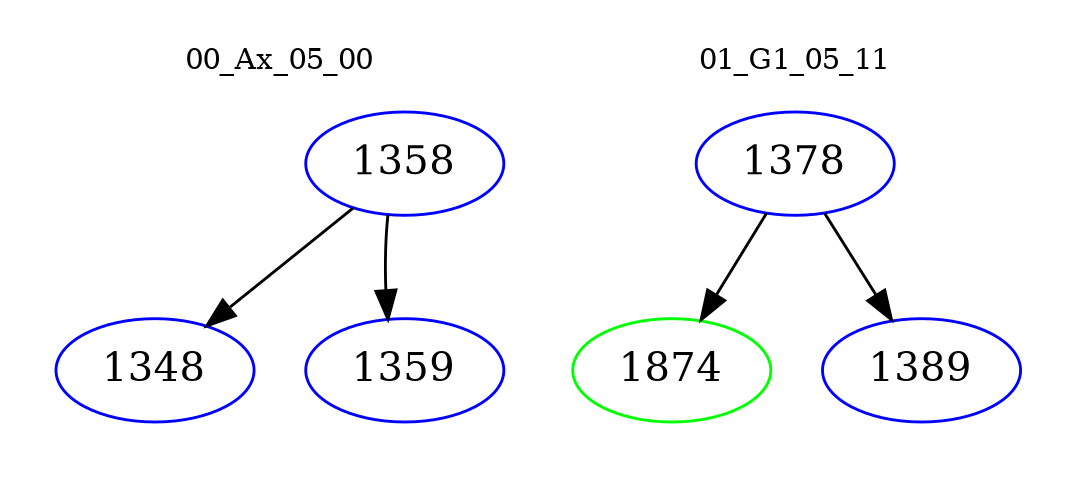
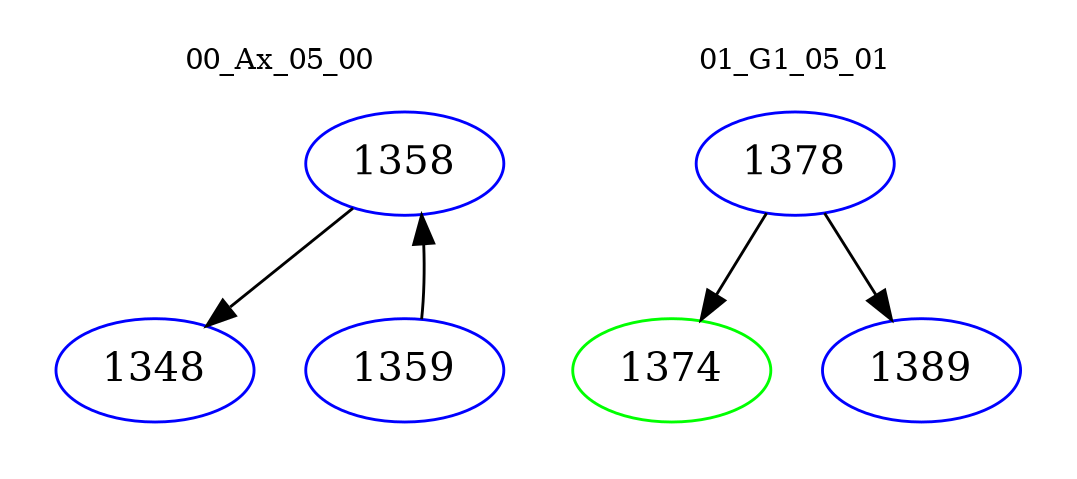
cluster "01_G1_05_11": label "01_G1_05_11" -> "01_G1_05_01"
edge "1358" -> "1359": reversed
node "1874": label "1874" -> "1374"
